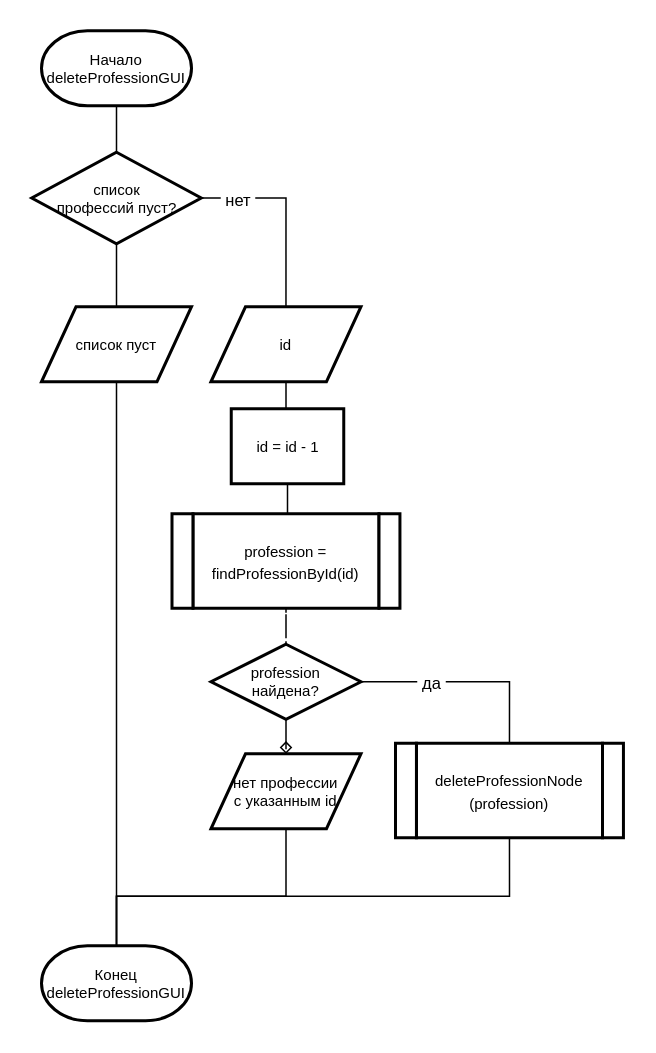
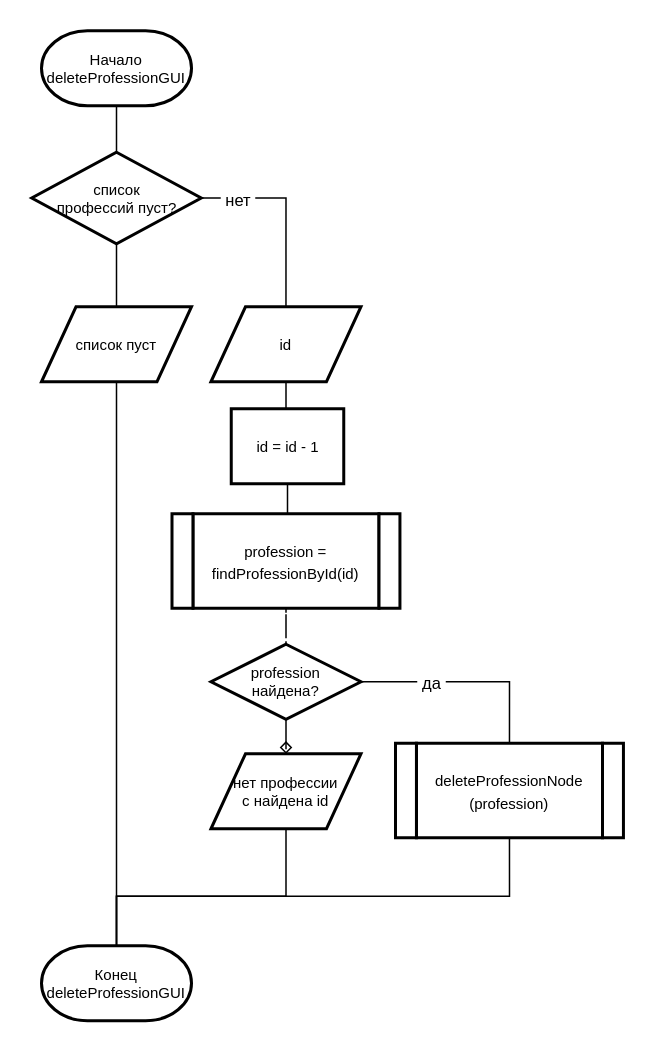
node "нет профессии с указанным id": label "нет профессии с указанным id" -> "нет профессии с найдена id"
